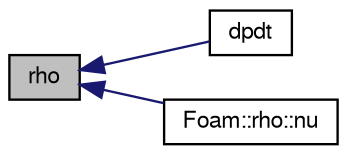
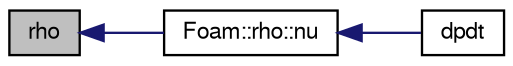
edge "dpdt" -> "rho": now "dpdt" -> "Foam::rho::nu"
